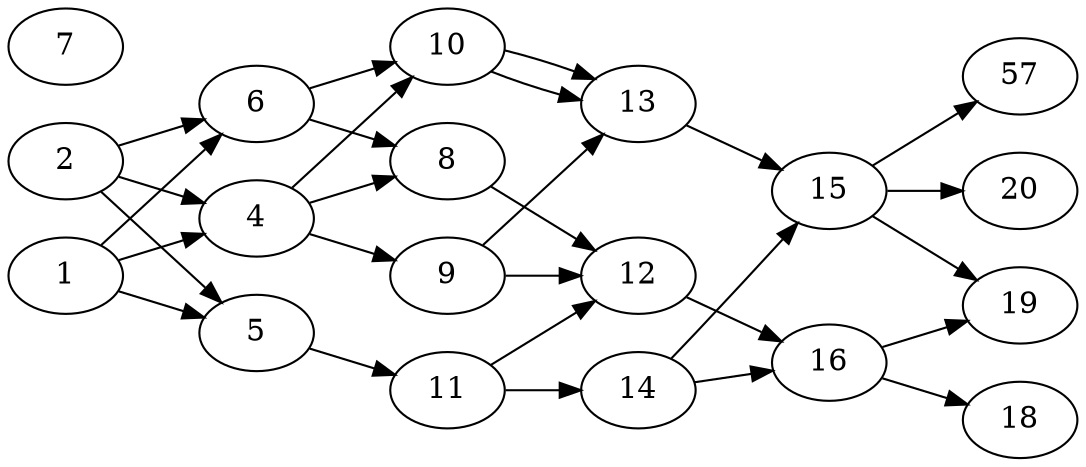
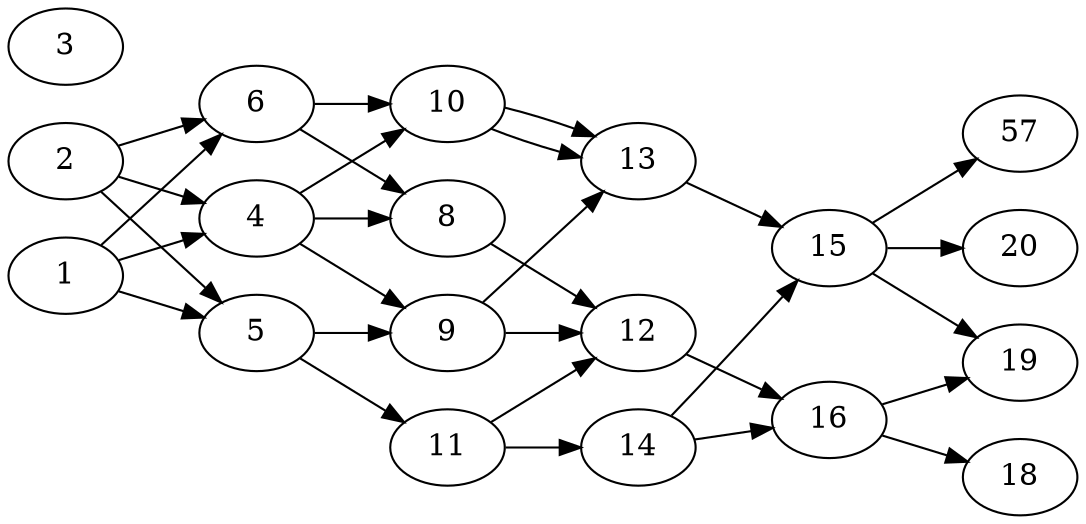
node "7": label "7" -> "3"
edge "5" -> "9": added
